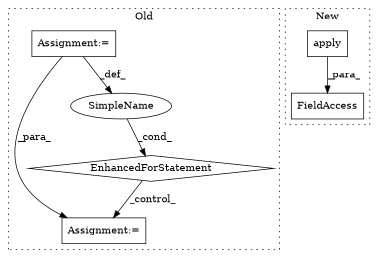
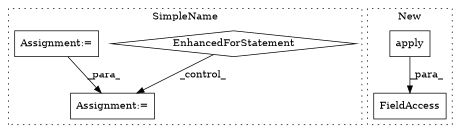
cluster "Old": label "Old" -> "SimpleName"
node "SimpleName": removed
